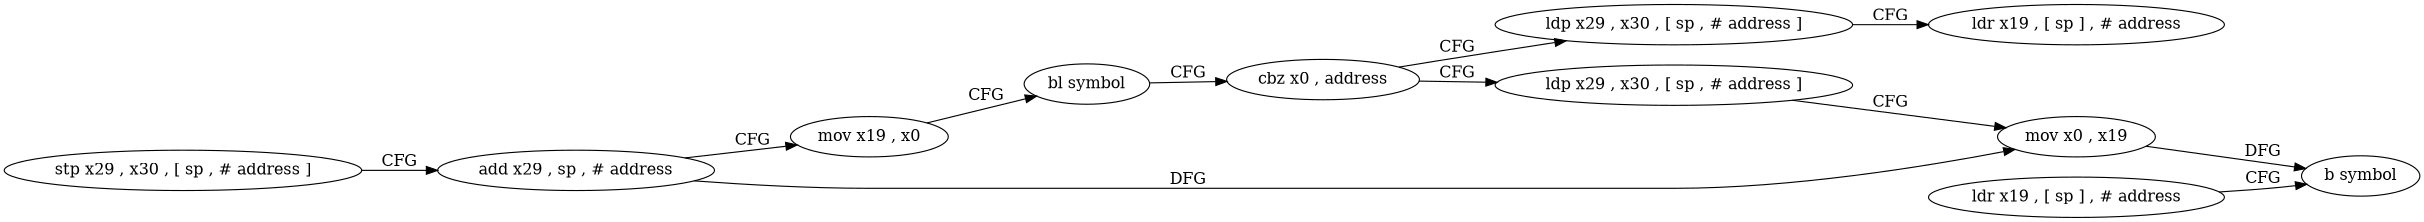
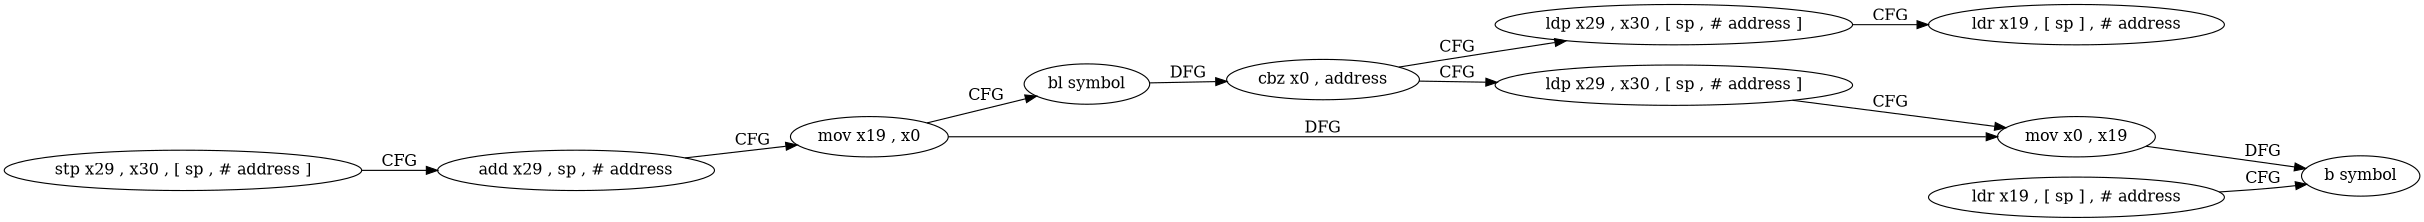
edge "bl symbol" -> "cbz x0 , address": label "CFG" -> "DFG"
edge "add x29 , sp , # address" -> "mov x0 , x19": now "mov x19 , x0" -> "mov x0 , x19"
